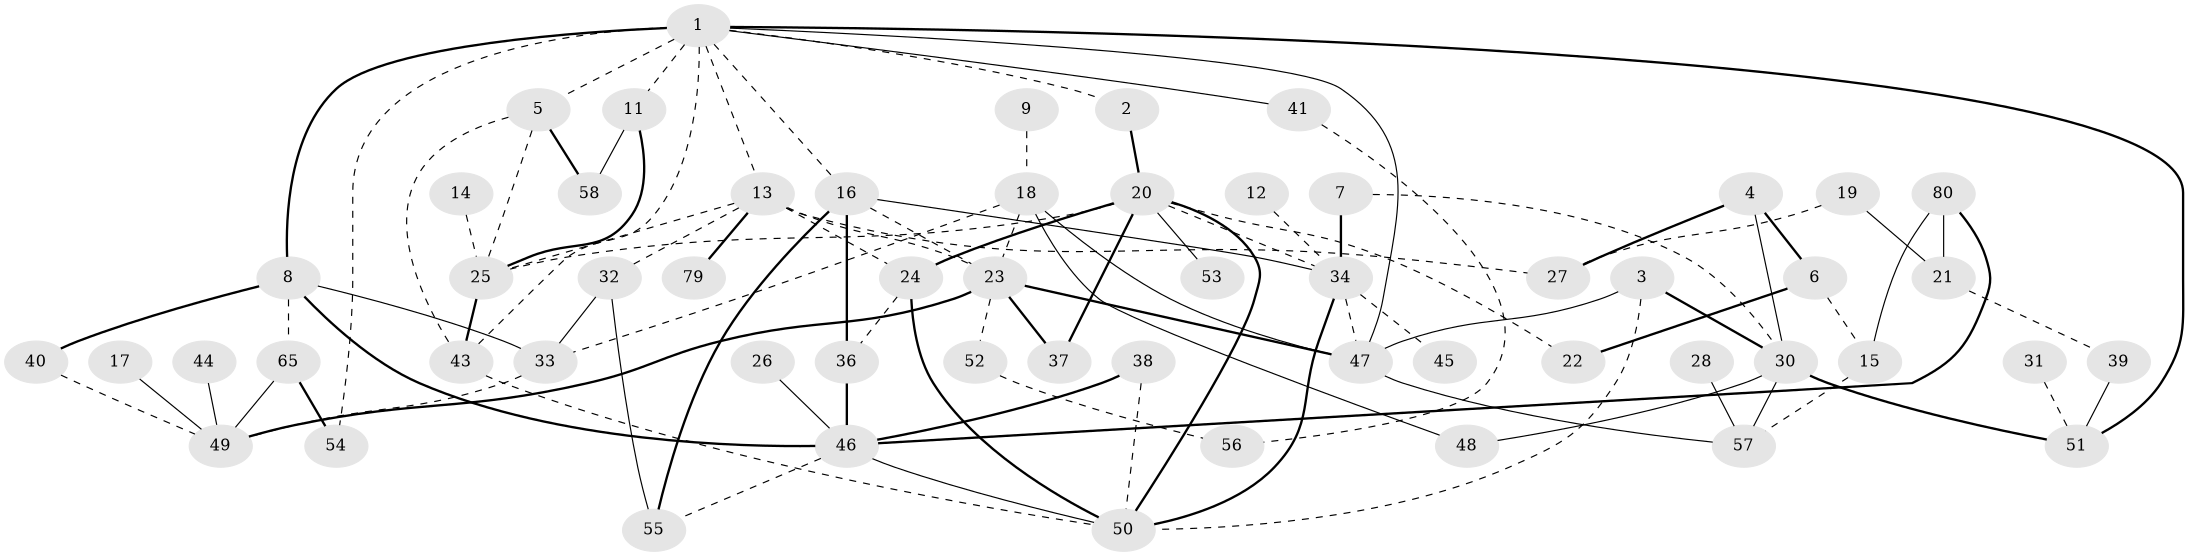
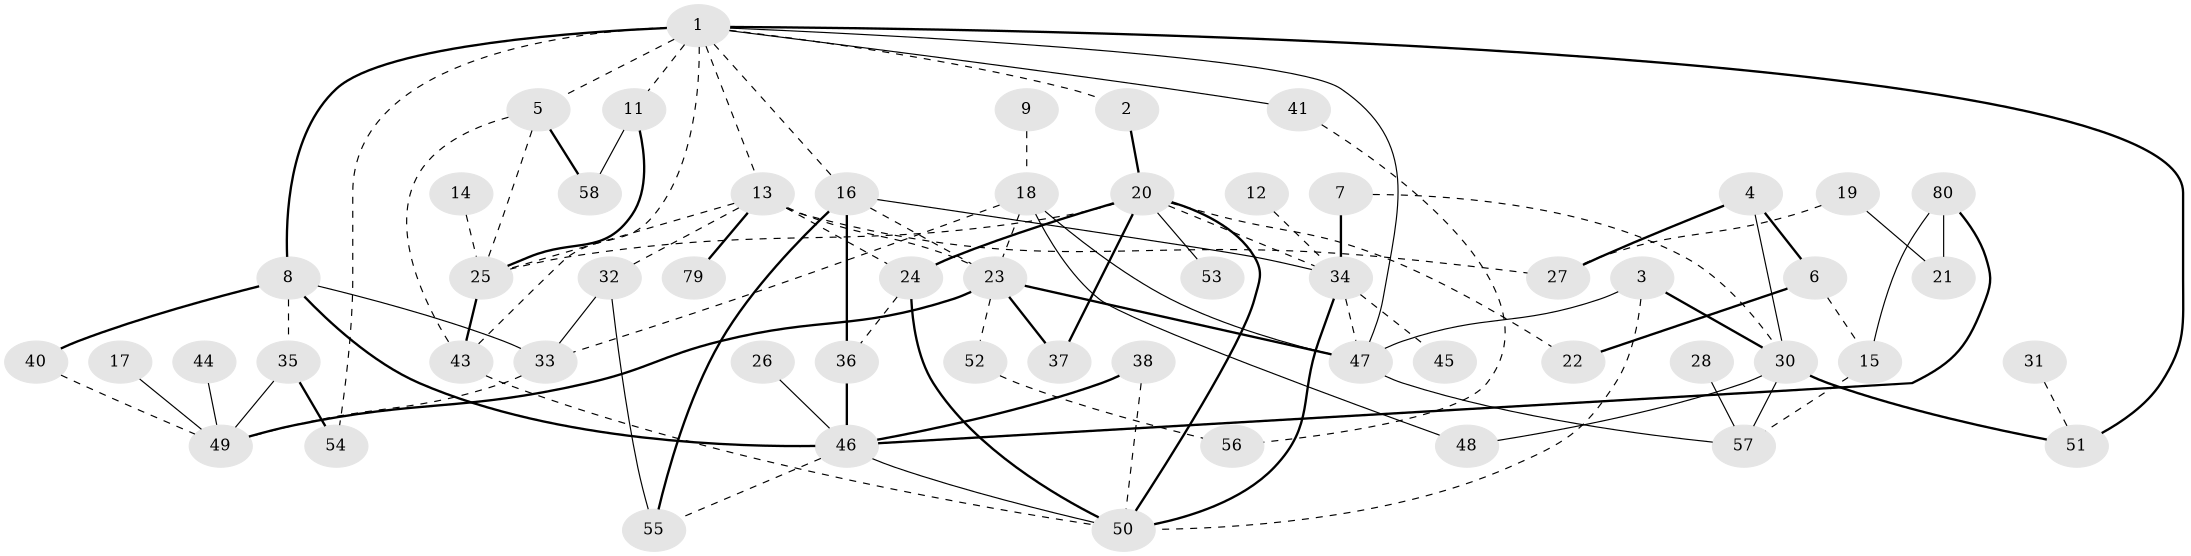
node "65": label "65" -> "35"
node "39": removed
